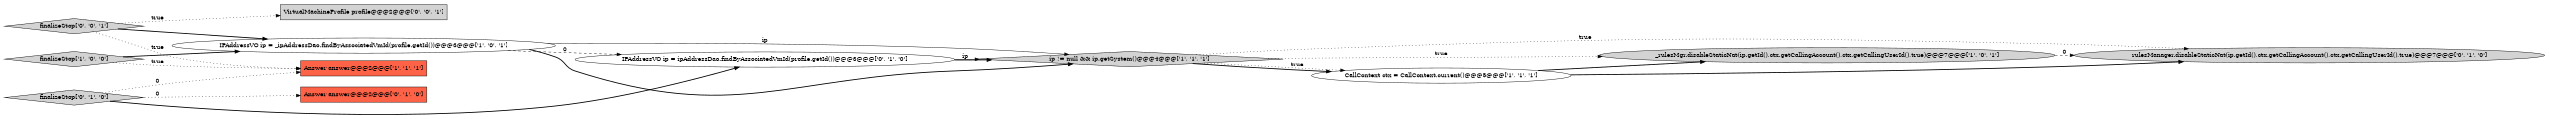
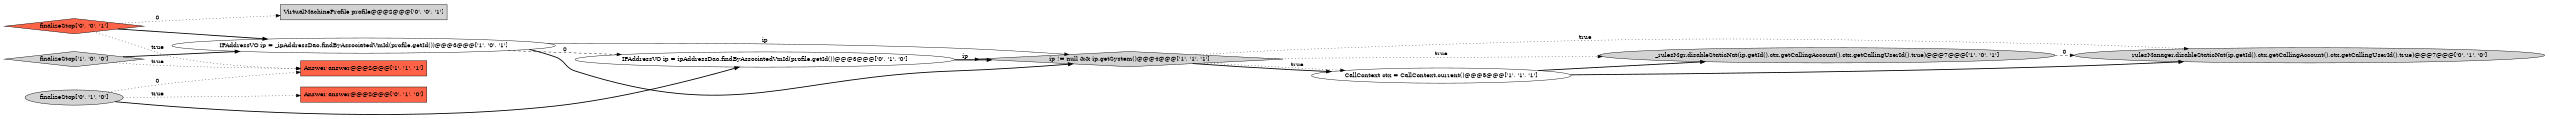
edge "finalizeStop['0', '0', '1']" -> "VirtualMachineProfile profile@@@2@@@['0', '0', '1']": label "true" -> "0"
node "finalizeStop['0', '0', '1']": fillcolor lightgray -> tomato
edge "finalizeStop['0', '1', '0']" -> "Answer answer@@@2@@@['0', '1', '0']": label "0" -> "true"
node "finalizeStop['0', '1', '0']": shape diamond -> ellipse
